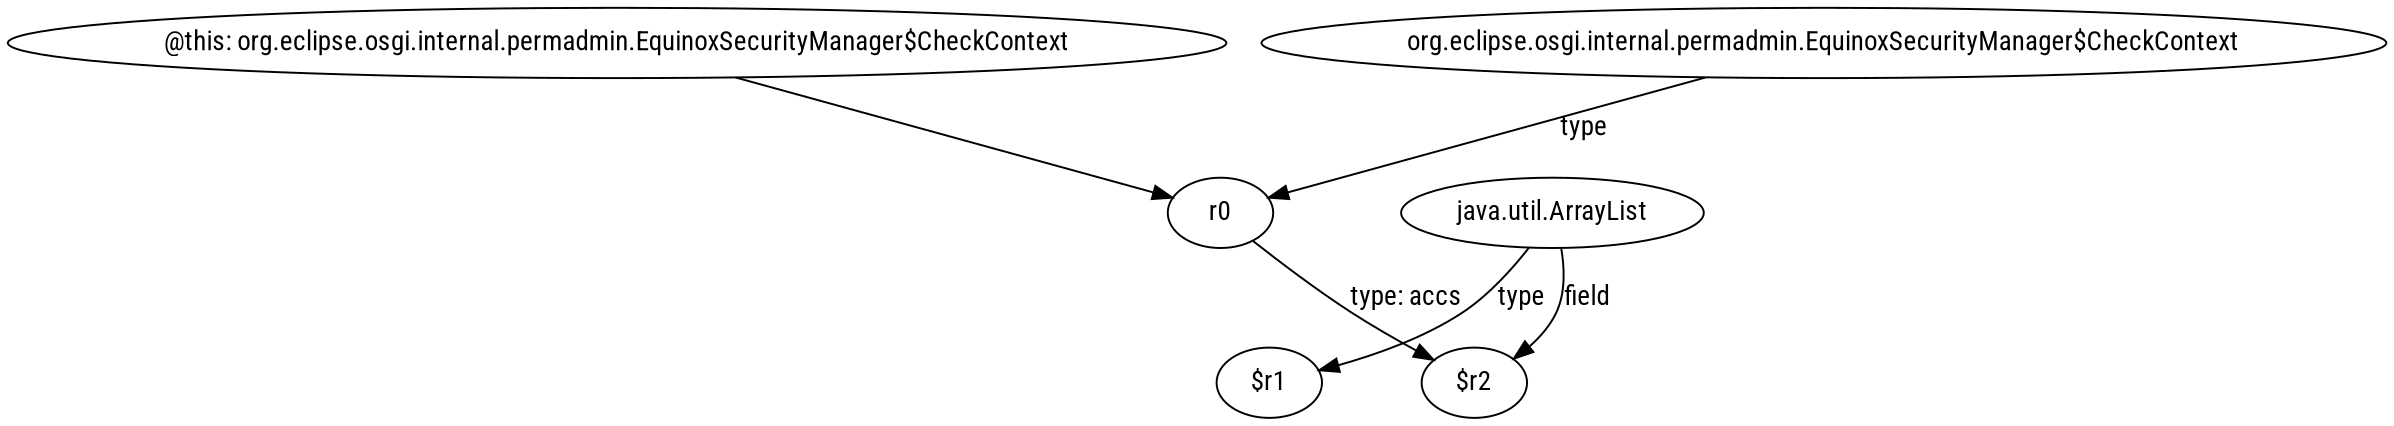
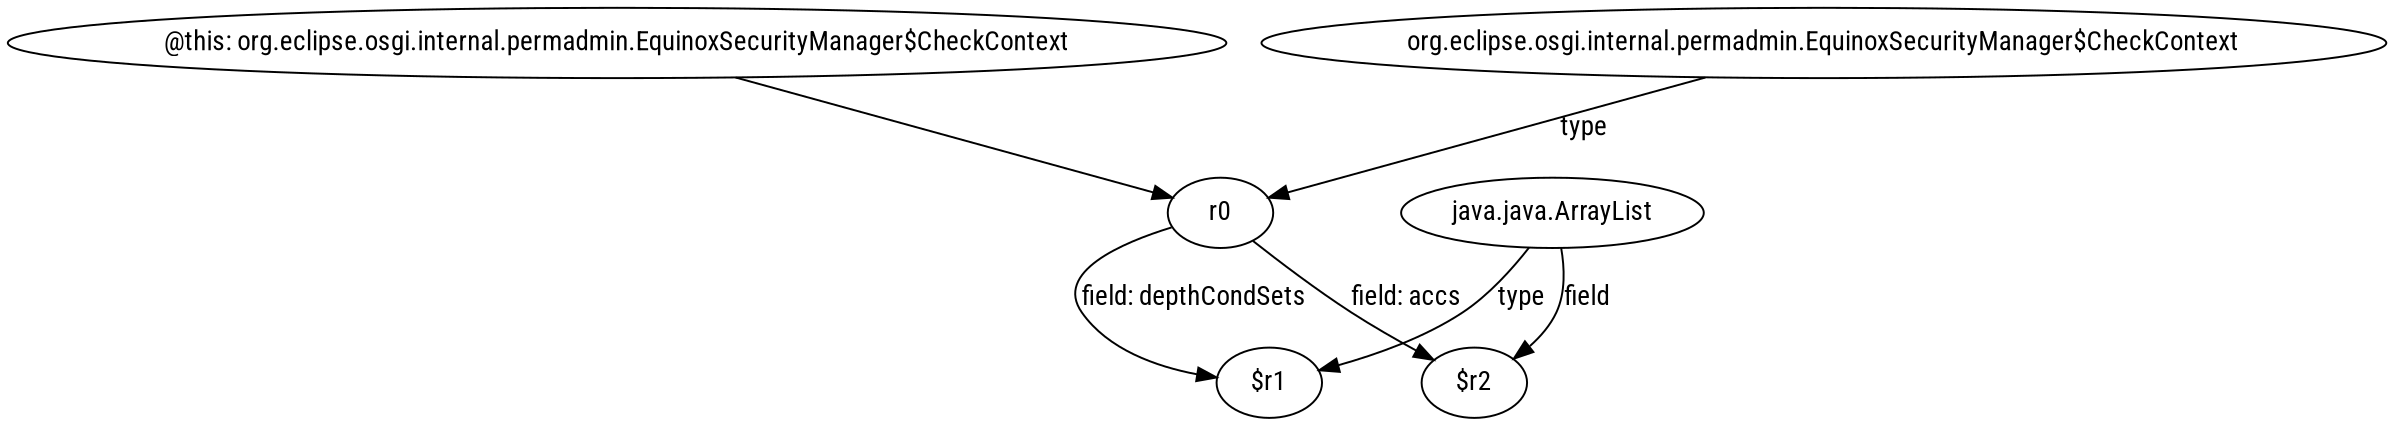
node "java.util.ArrayList": label "java.util.ArrayList" -> "java.java.ArrayList"
edge "r0" -> "$r2": label "type: accs" -> "field: accs"
edge "r0" -> "$r1": added, label "field: depthCondSets"
